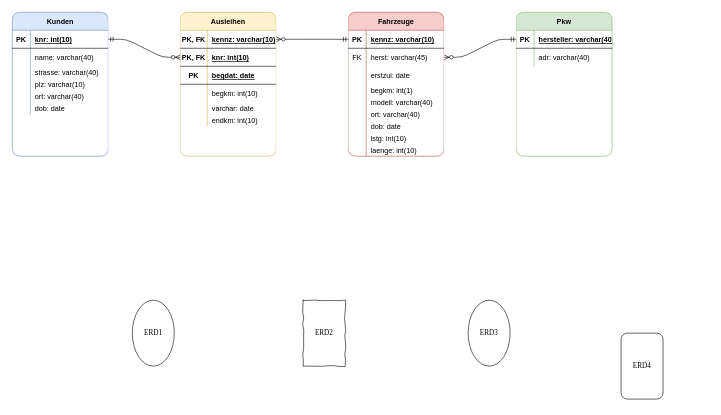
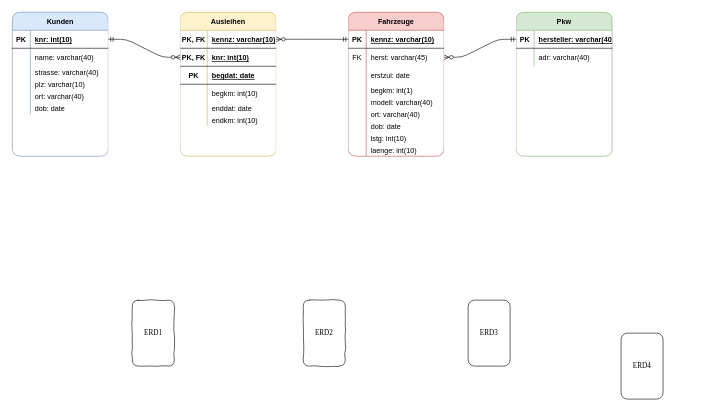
node "varchar: date": label "varchar: date" -> "enddat: date"
node "ERD1": shape ellipse -> rounded rectangle
node "ERD2": shape rectangle -> rounded rectangle
node "ERD3": shape ellipse -> rounded rectangle
